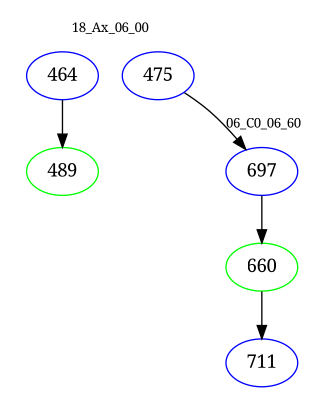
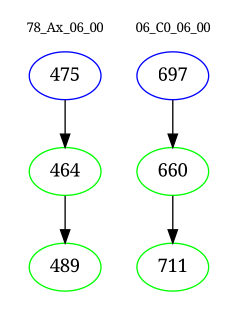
cluster "18_Ax_06_00": label "18_Ax_06_00" -> "78_Ax_06_00"
node "464": color blue -> green
cluster "06_C0_06_60": label "06_C0_06_60" -> "06_C0_06_00"
edge "475" -> "697": now "475" -> "464"
node "711": color blue -> green
